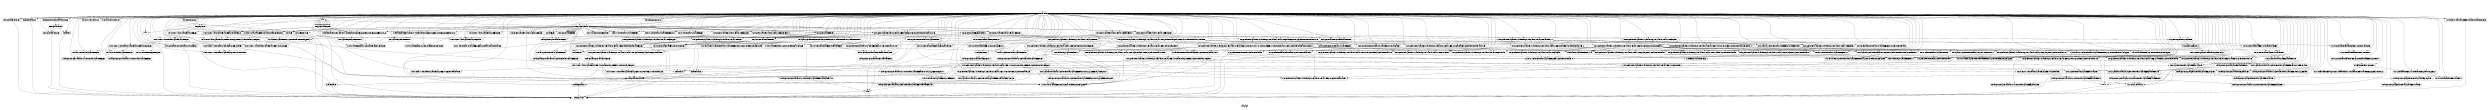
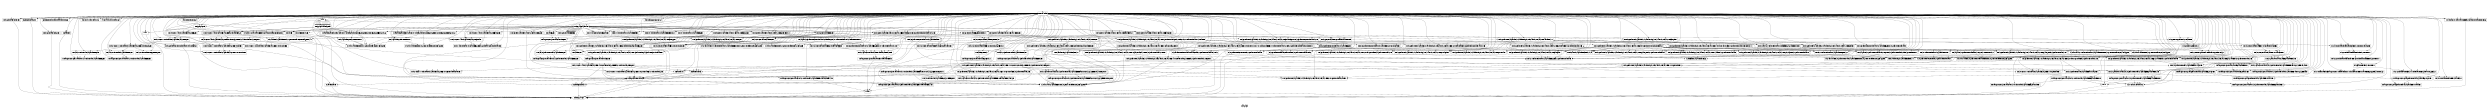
node "__cxx_global_var_init": removed
